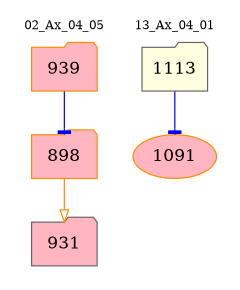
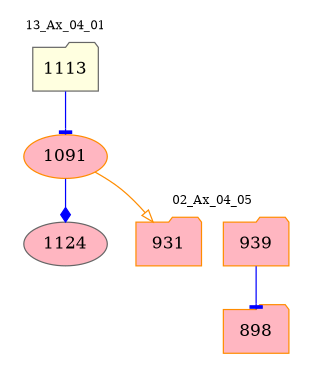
edge "898" -> "931": now "1091" -> "931"
node "931": color gray40 -> darkorange
node "1124": added
